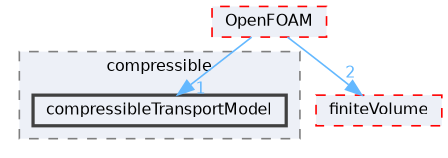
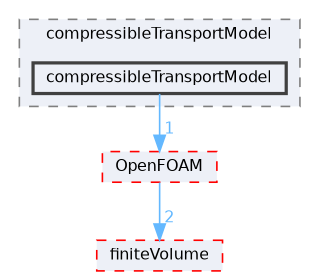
edge "OpenFOAM" -> "compressibleTransportModel": reversed
cluster "compressible": label "compressible" -> "compressibleTransportModel"
